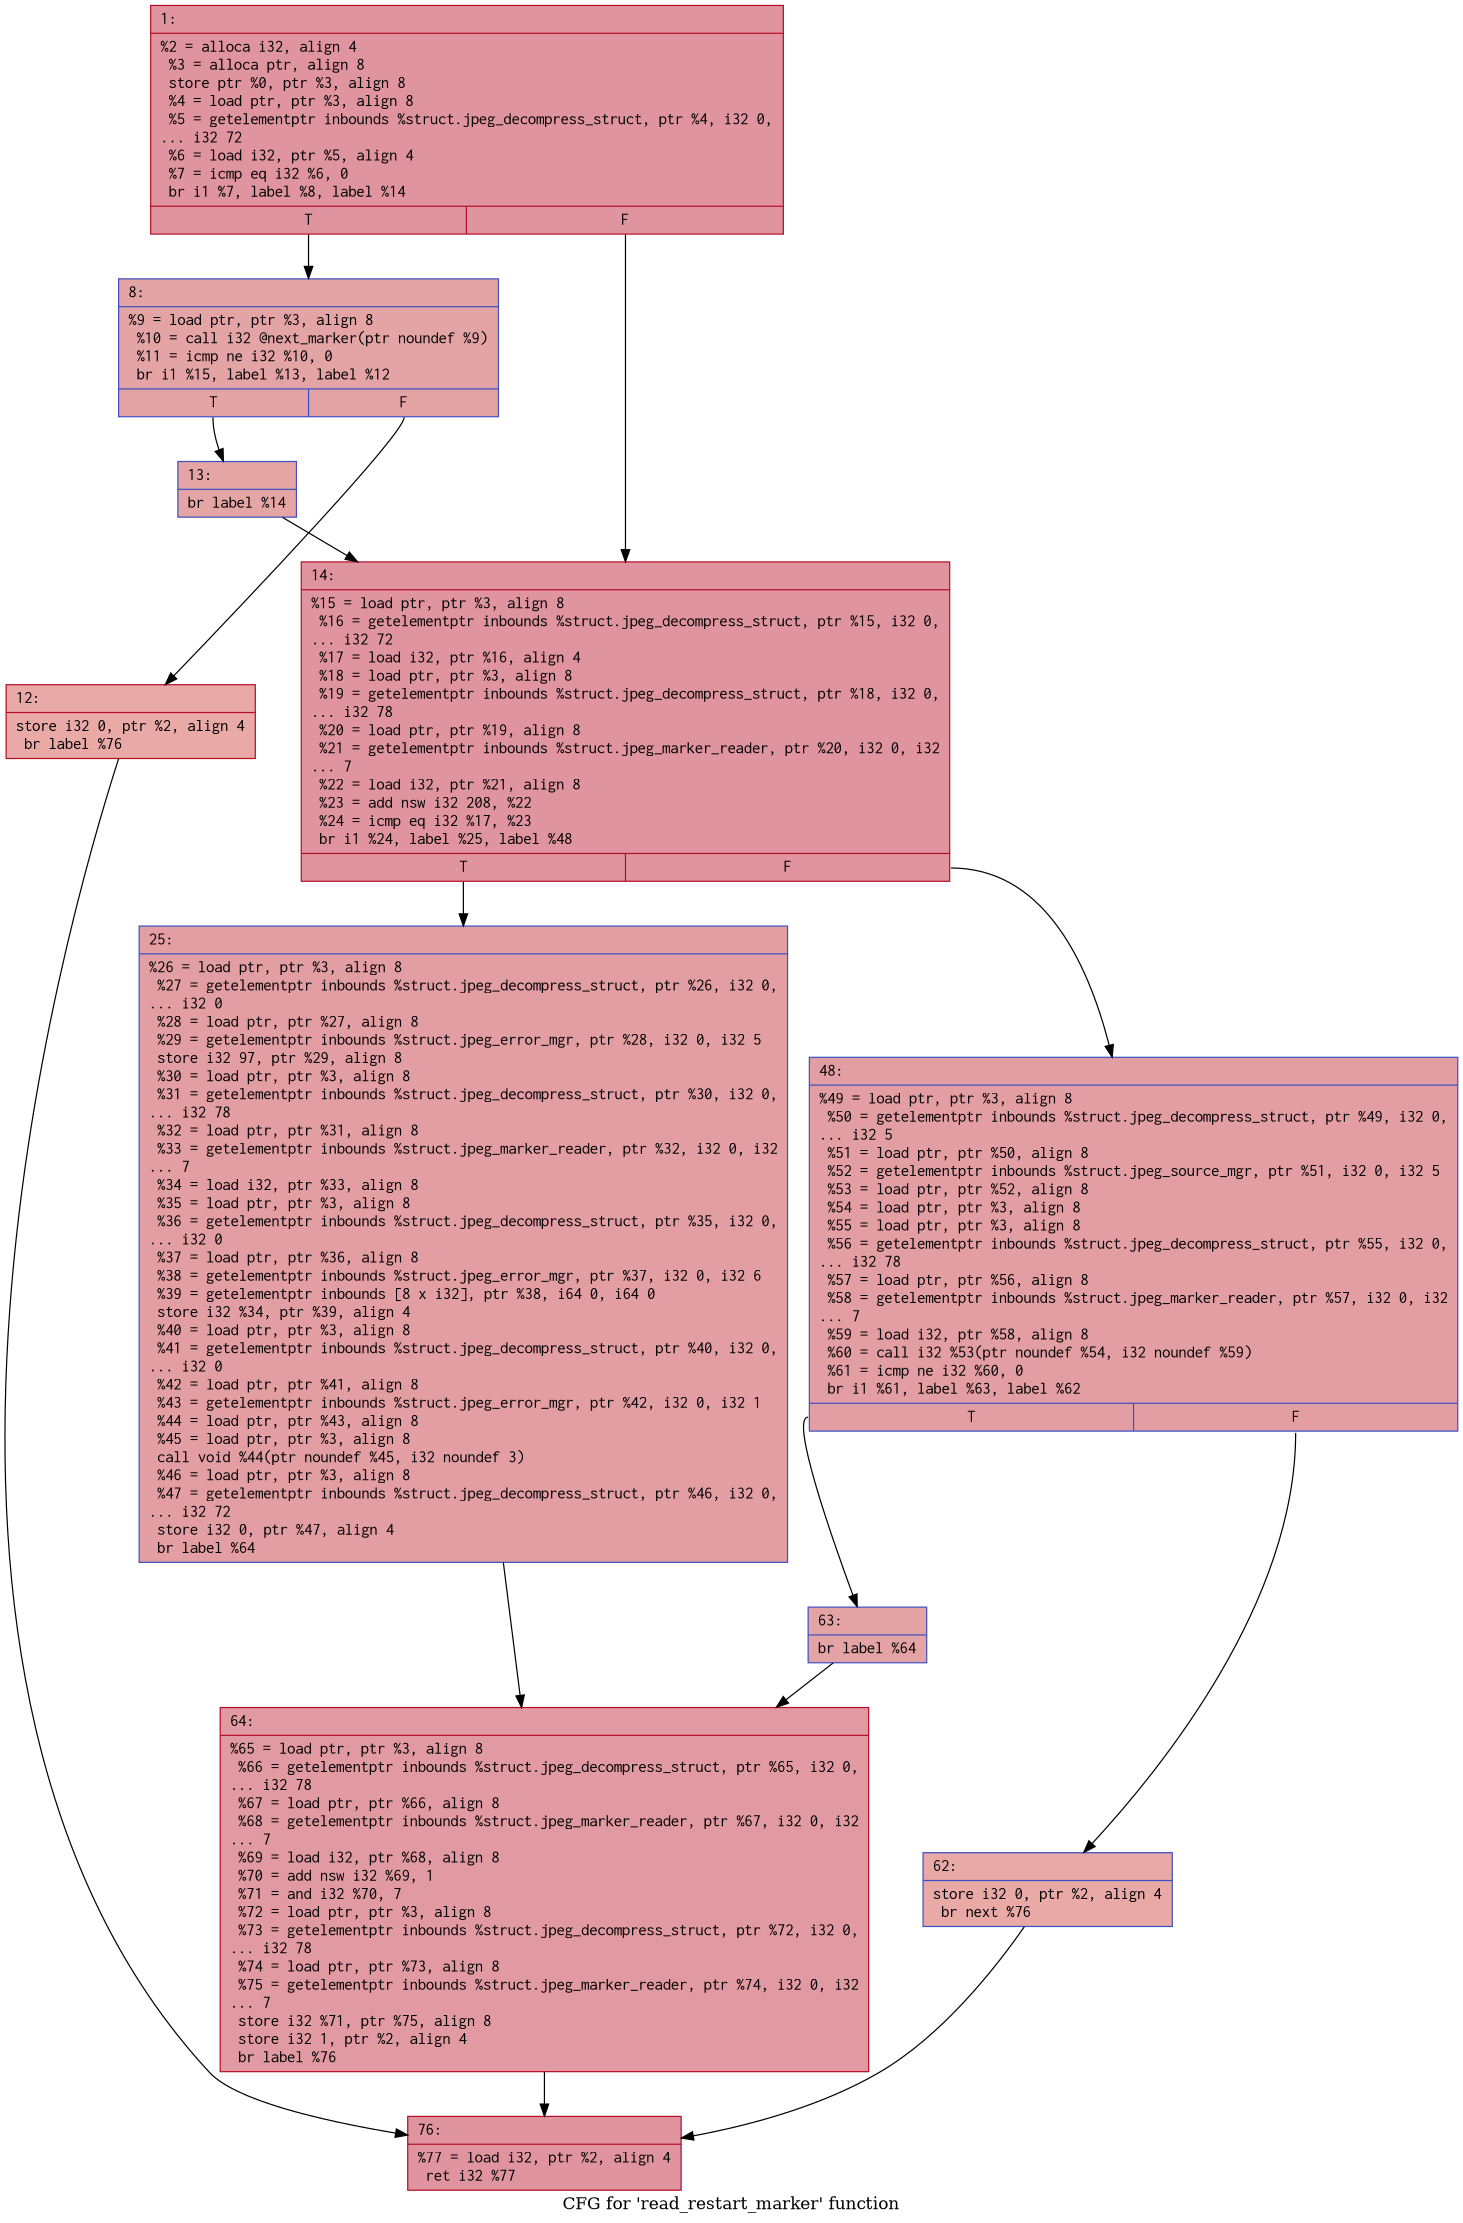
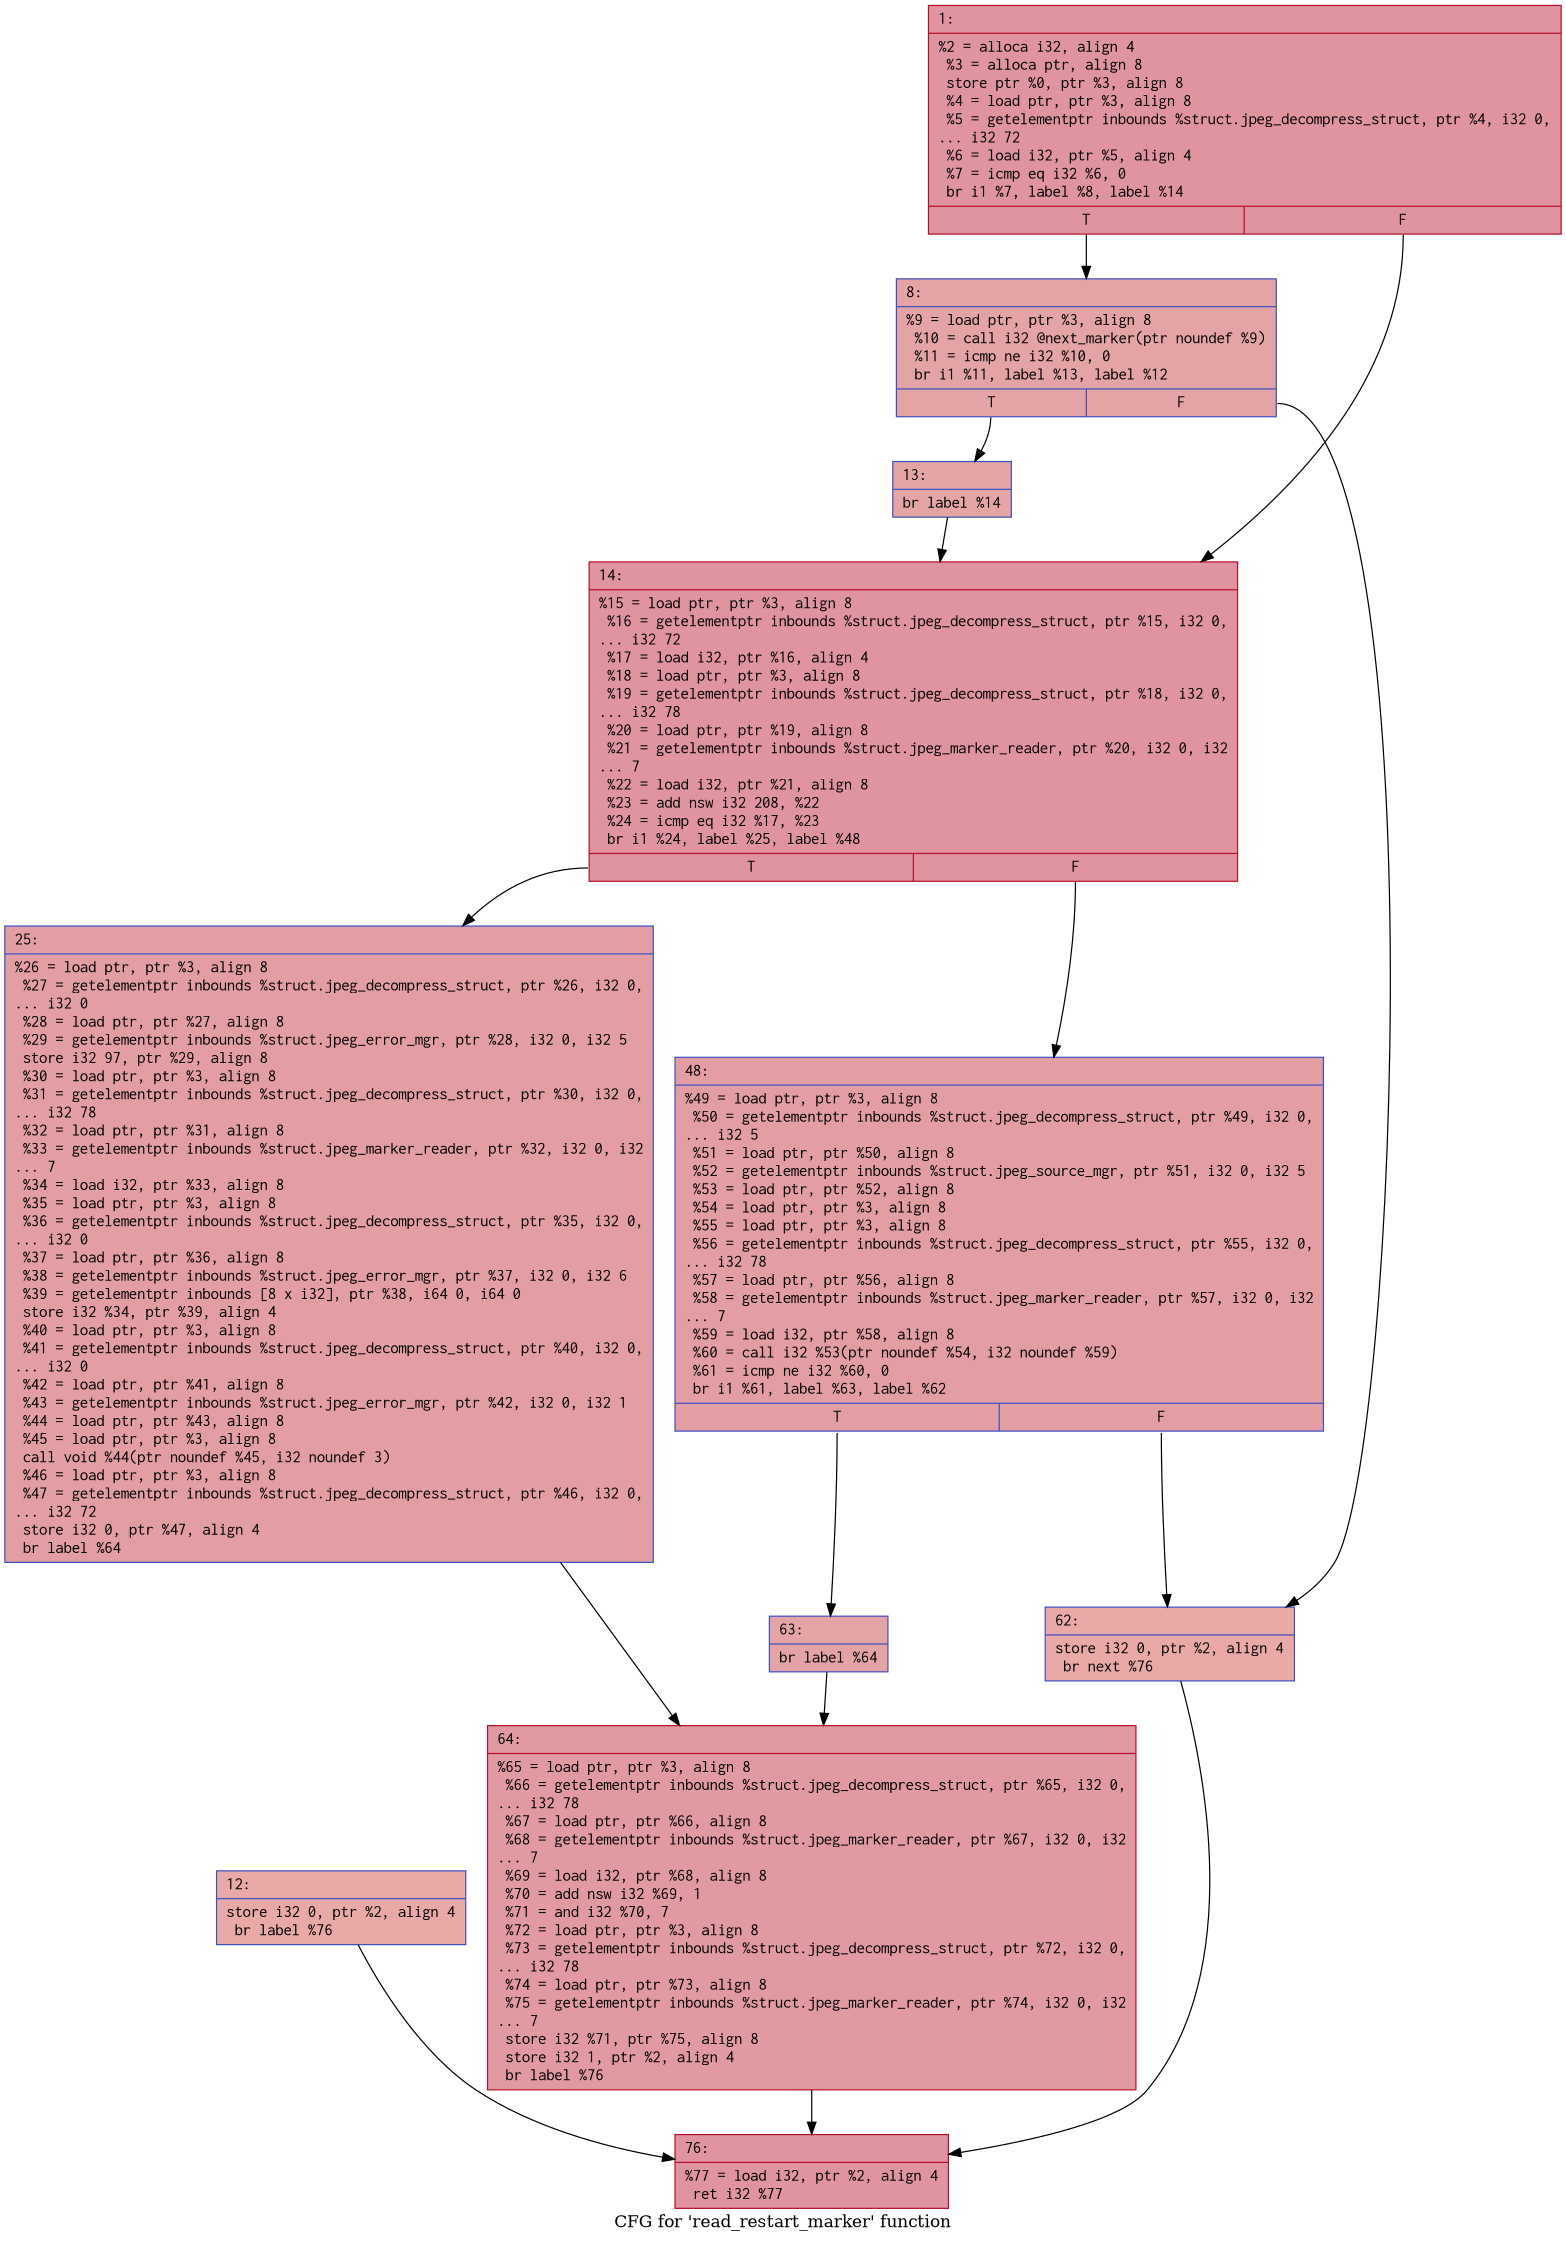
node "8:": text "br i1 %15, label %13, label %12" -> "br i1 %11, label %13, label %12"
edge "8:" -> "12:": now "8:" -> "62:"
node "12:": color #b70d28ff -> #3d50c3ff
